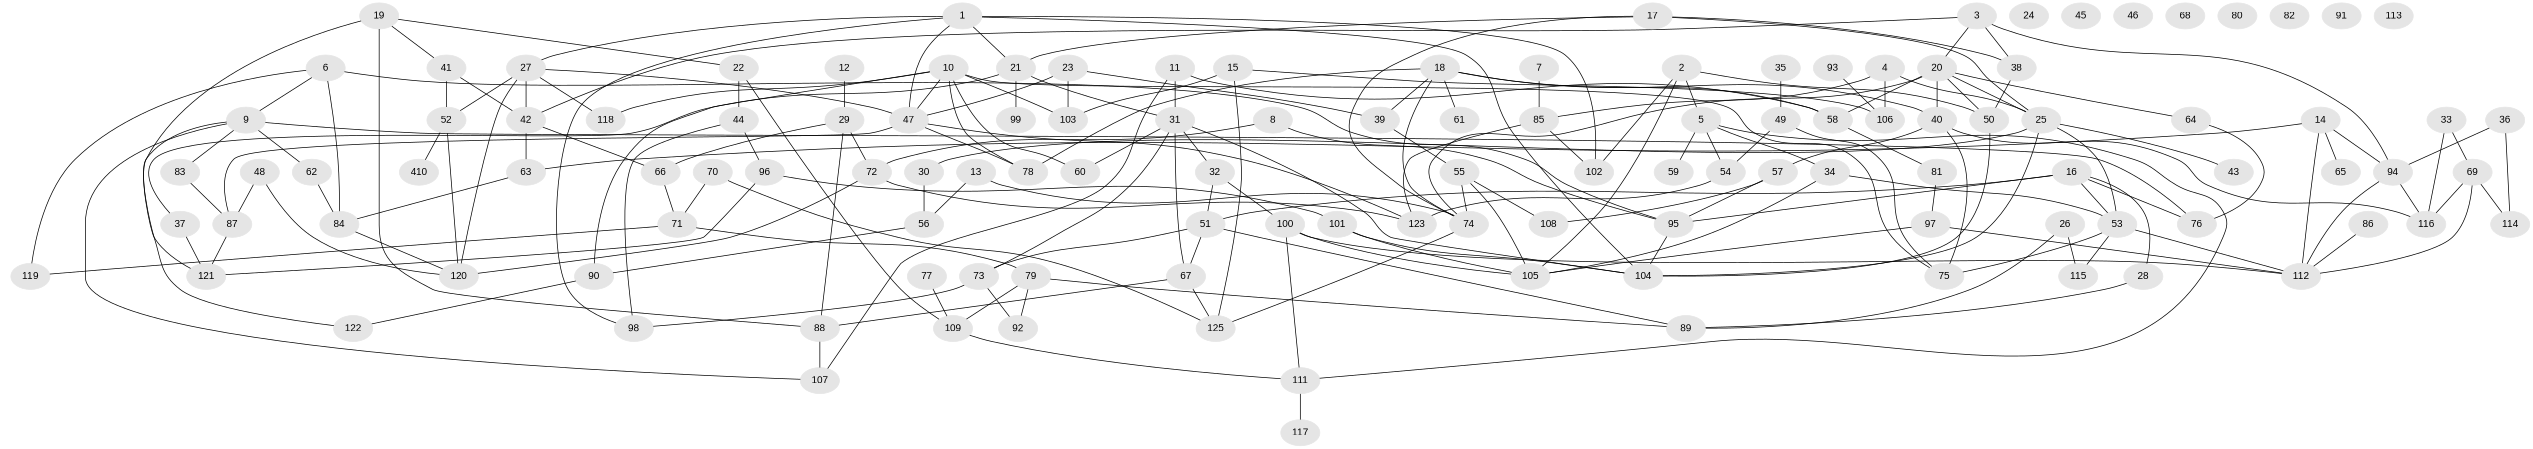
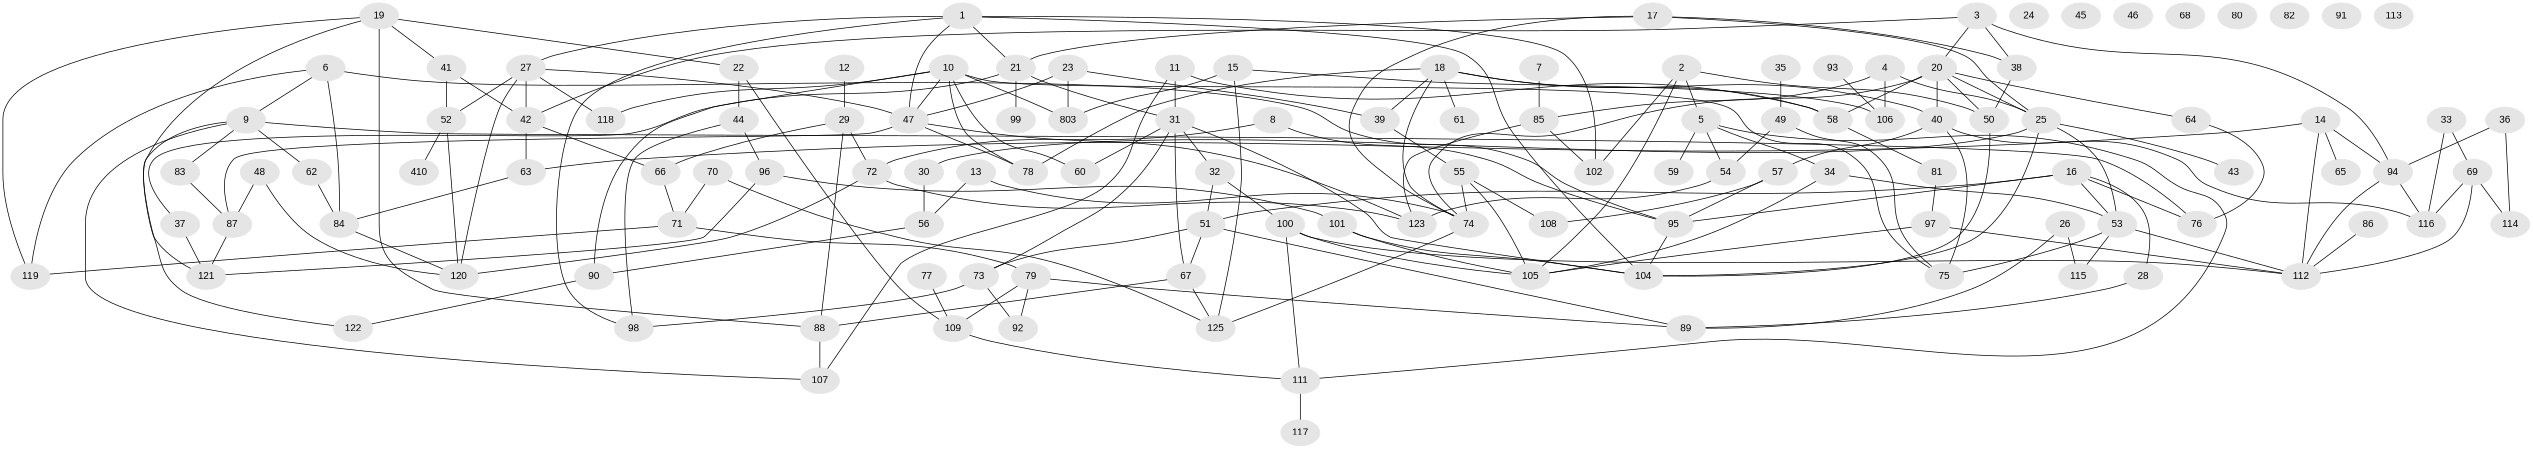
edge "19" -- "119": added
node "103": label "103" -> "803"
